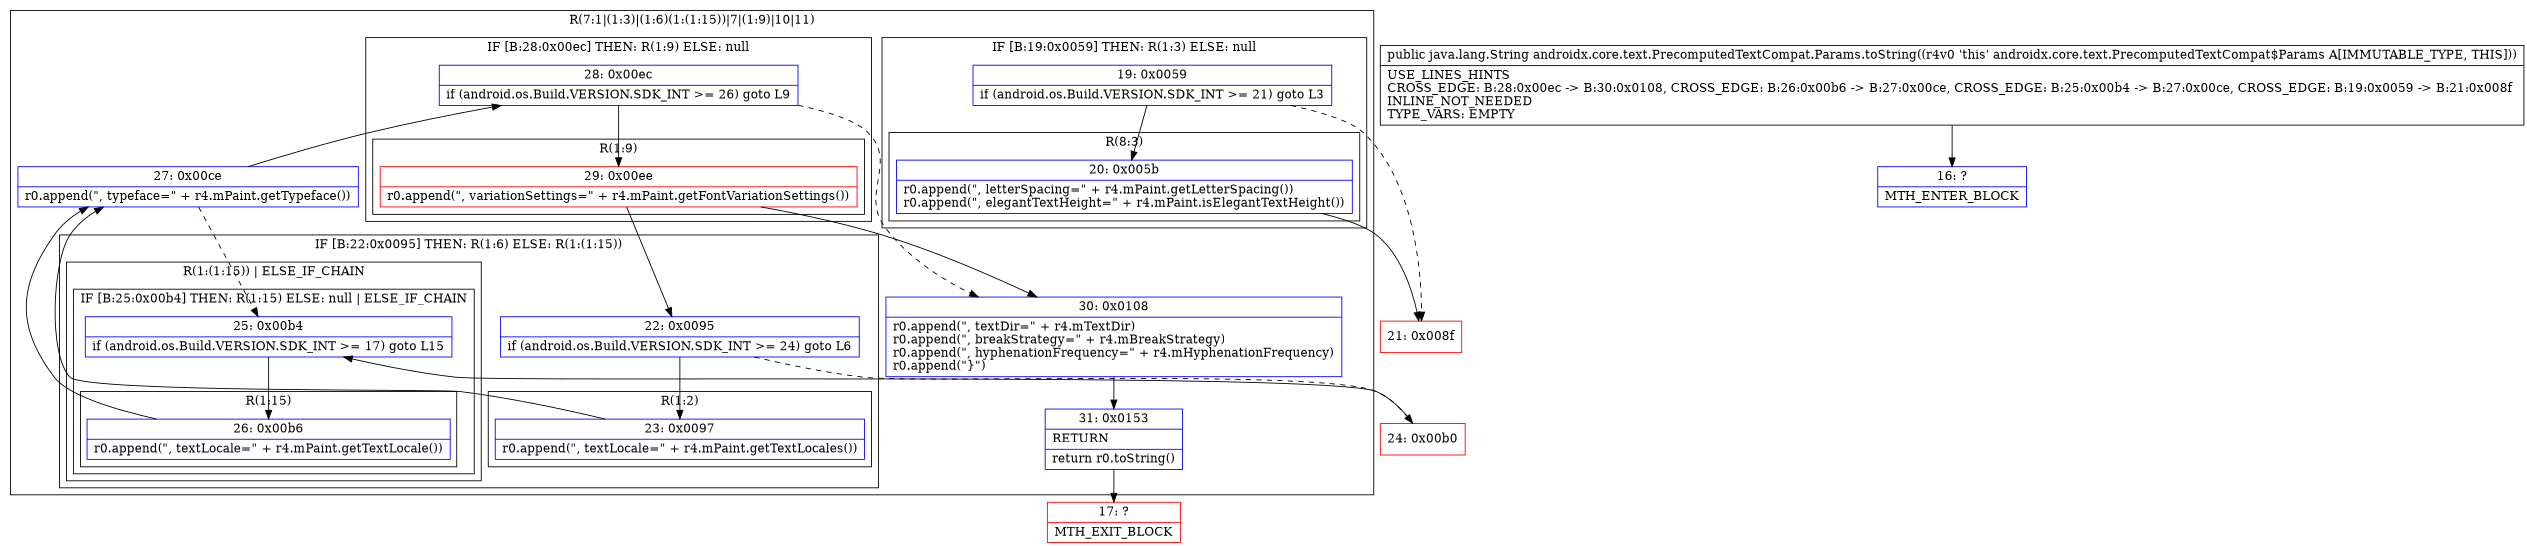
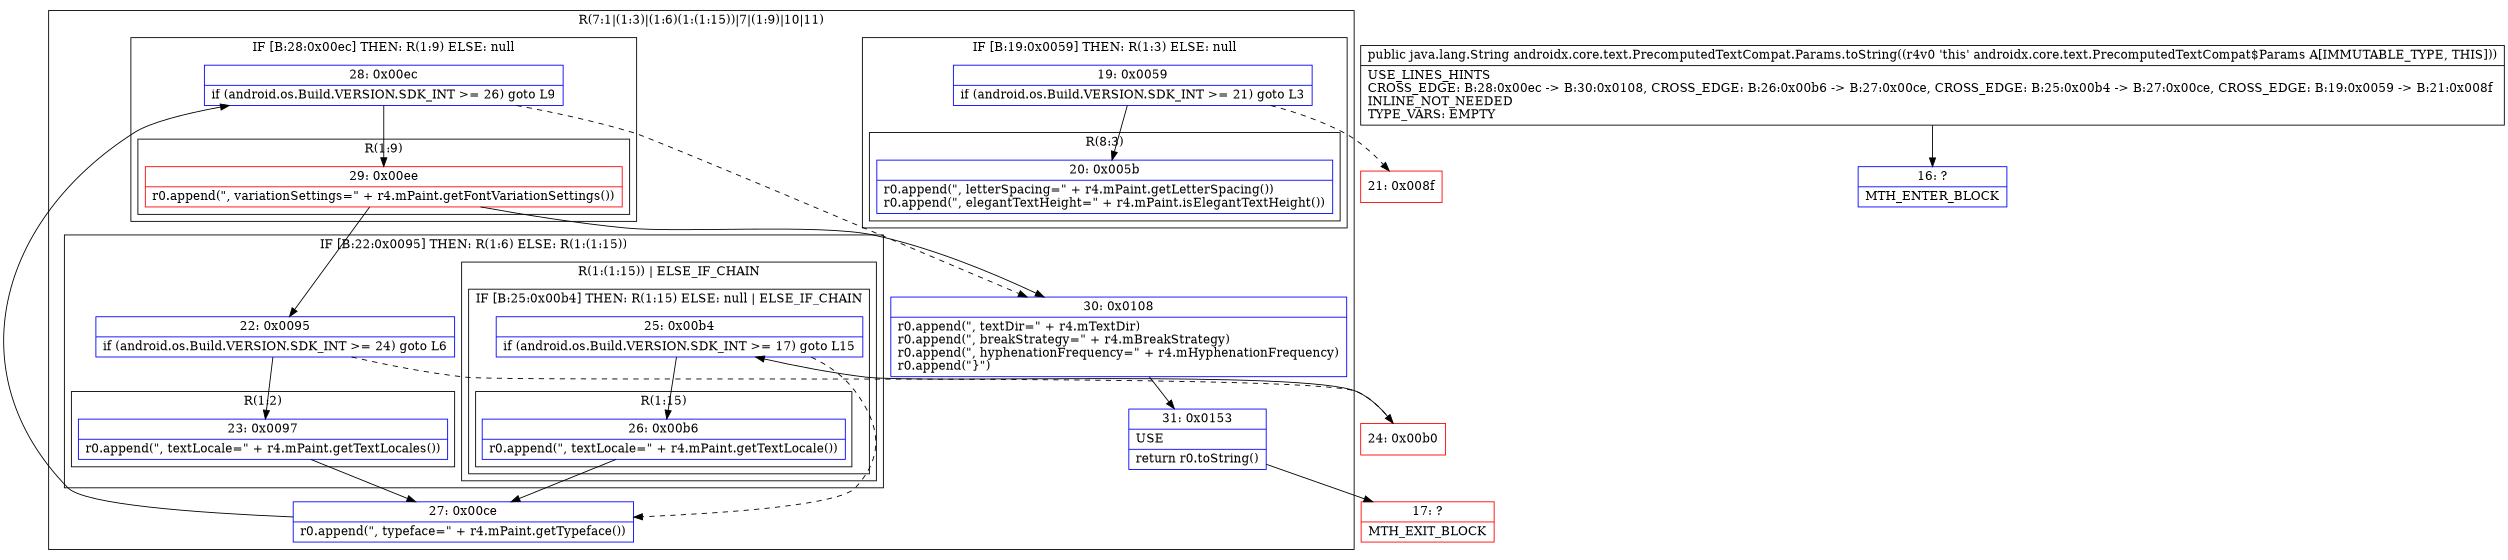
edge "20: 0x005b" -> "21: 0x008f": removed
edge "27: 0x00ce" -> "25: 0x00b4": reversed
node "31: 0x0153": text "RETURN" -> "USE"
